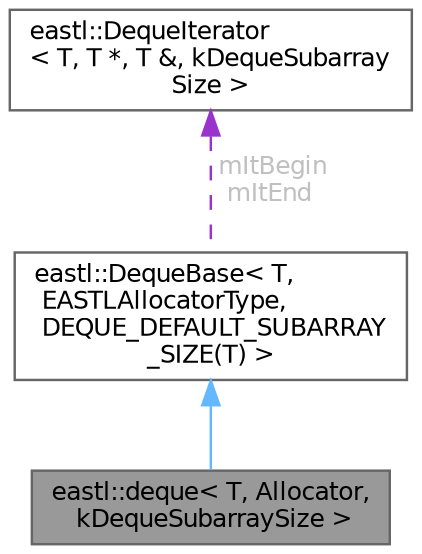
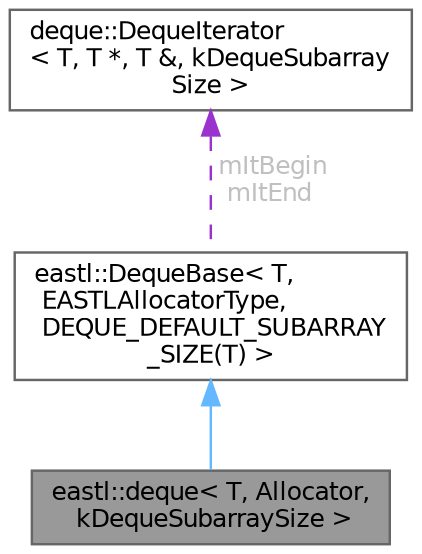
node "eastl::DequeIterator < T, T *, T &, kDequeSubarray Size >": label "eastl::DequeIterator < T, T *, T &, kDequeSubarray Size >" -> "deque::DequeIterator < T, T *, T &, kDequeSubarray Size >"
